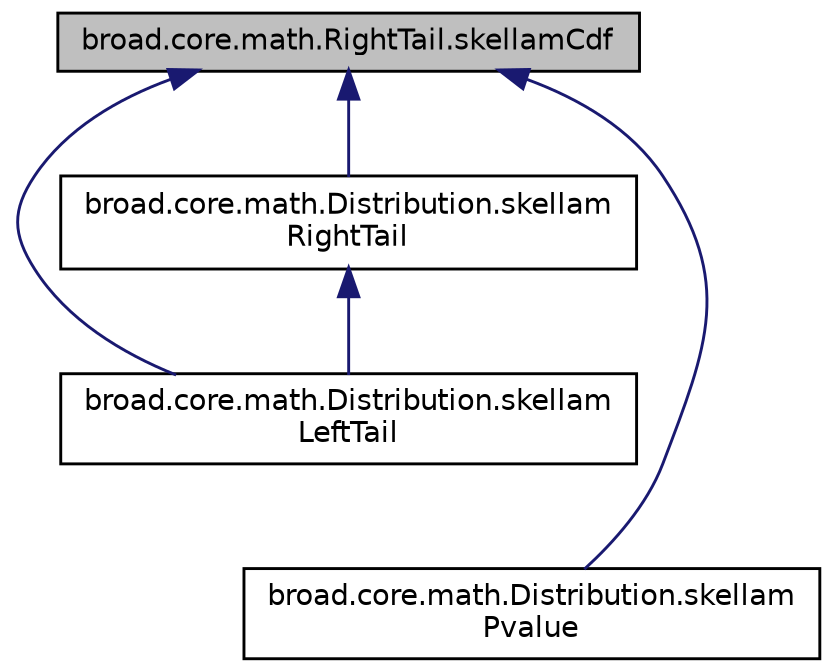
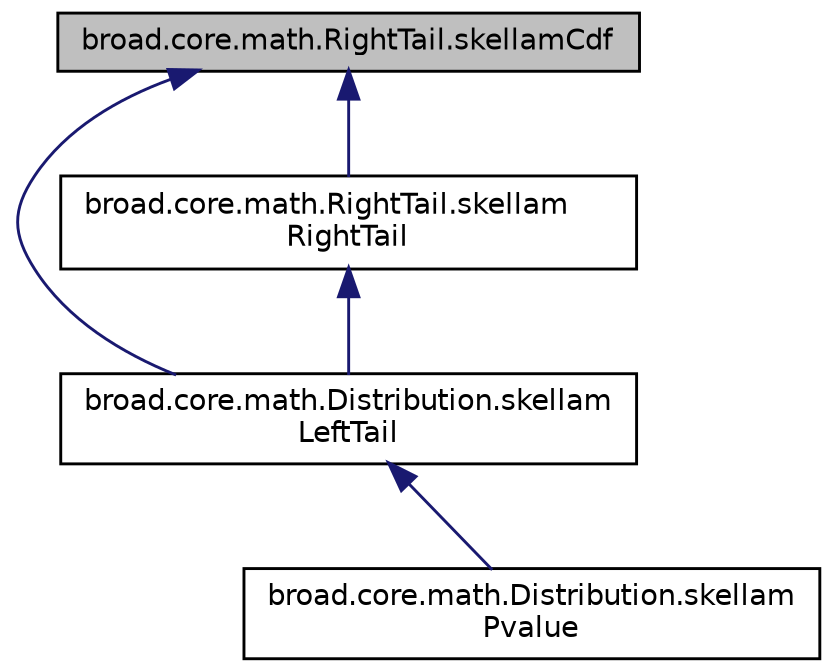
node "broad.core.math.Distribution.skellam RightTail": label "broad.core.math.Distribution.skellam RightTail" -> "broad.core.math.RightTail.skellam RightTail"
edge "broad.core.math.Distribution.skellam Pvalue" -> "broad.core.math.RightTail.skellamCdf": now "broad.core.math.Distribution.skellam Pvalue" -> "broad.core.math.Distribution.skellam LeftTail"
